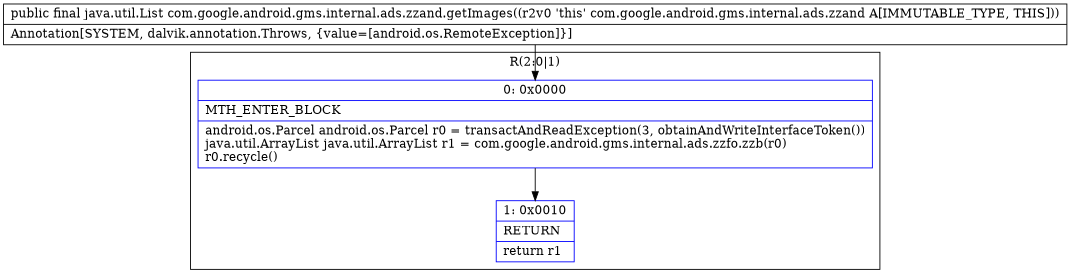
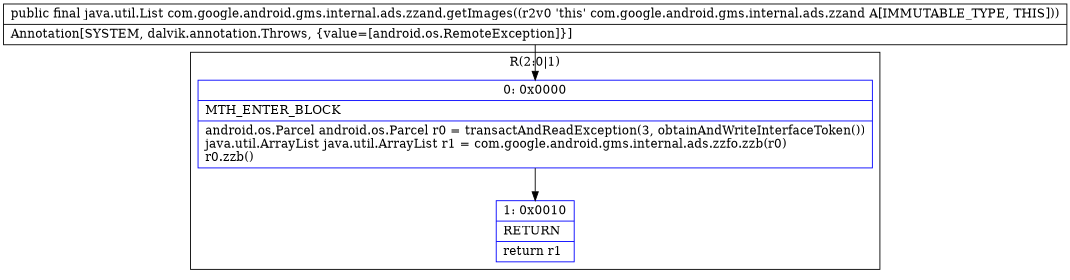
node "0: 0x0000": text "r0.recycle()" -> "r0.zzb()"
